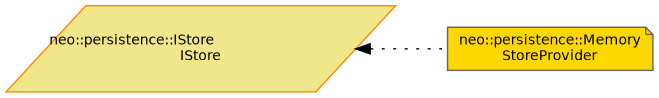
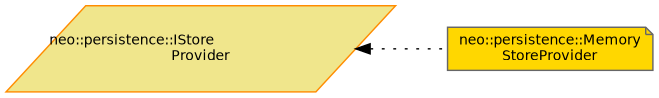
node "neo::persistence::IStore IStore": label "neo::persistence::IStore IStore" -> "neo::persistence::IStore Provider"
